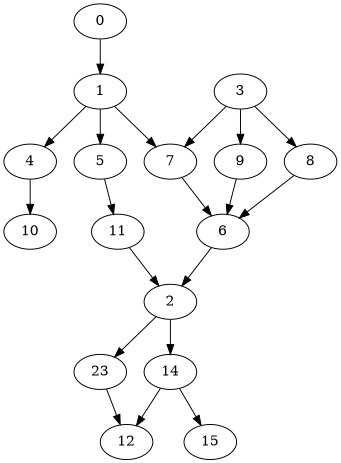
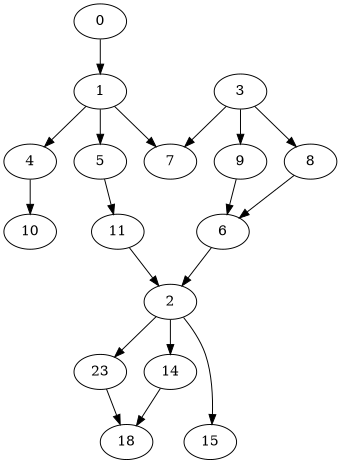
edge "7" -> "6": removed
edge "14" -> "15": now "2" -> "15"
node "12": label "12" -> "18"
